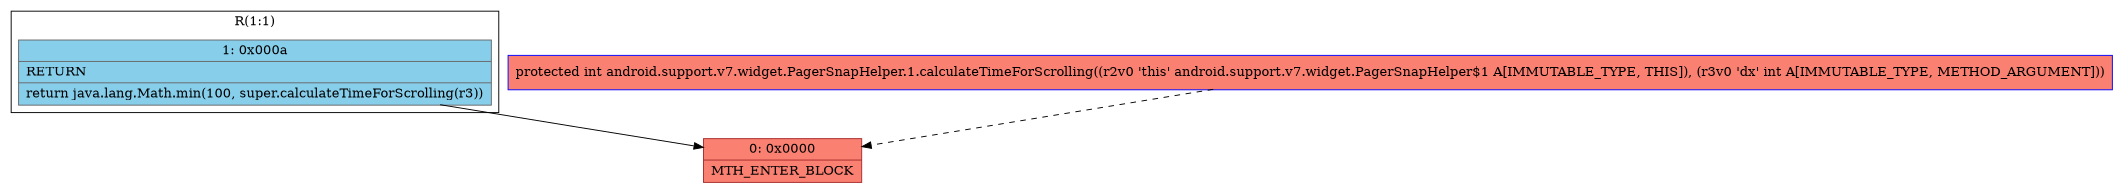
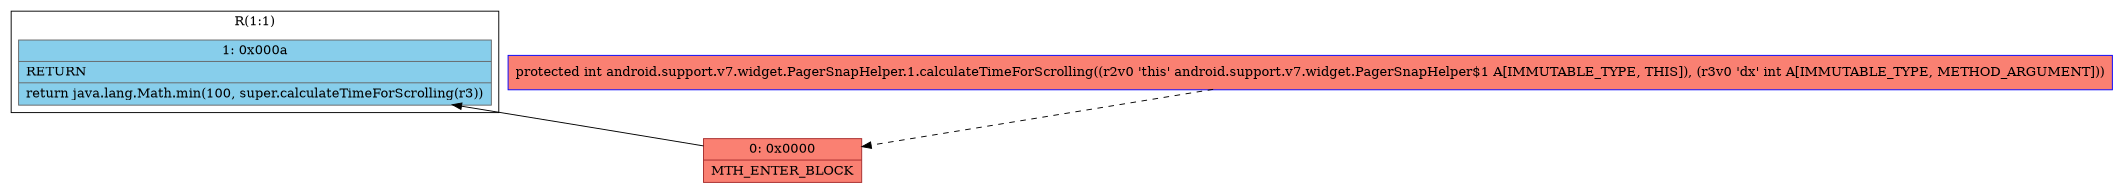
edge "1: 0x000a" -> "0: 0x0000": reversed
